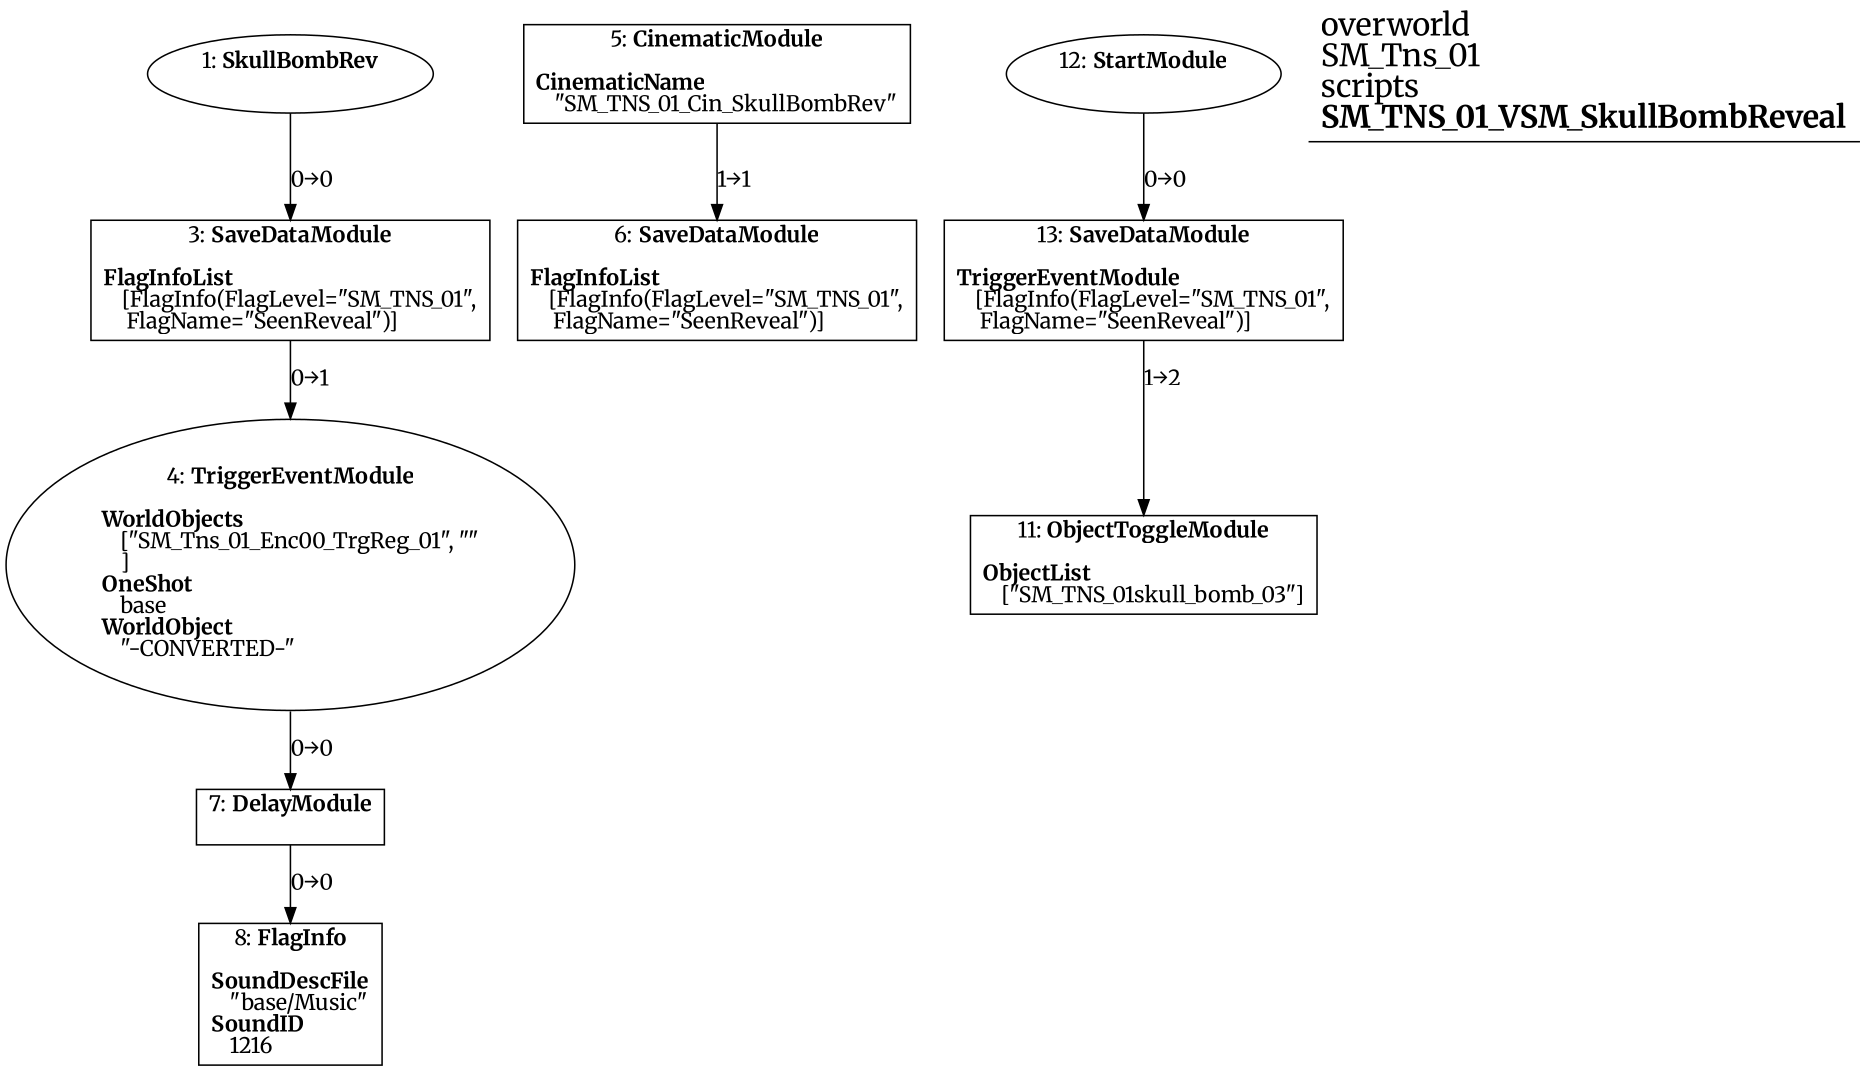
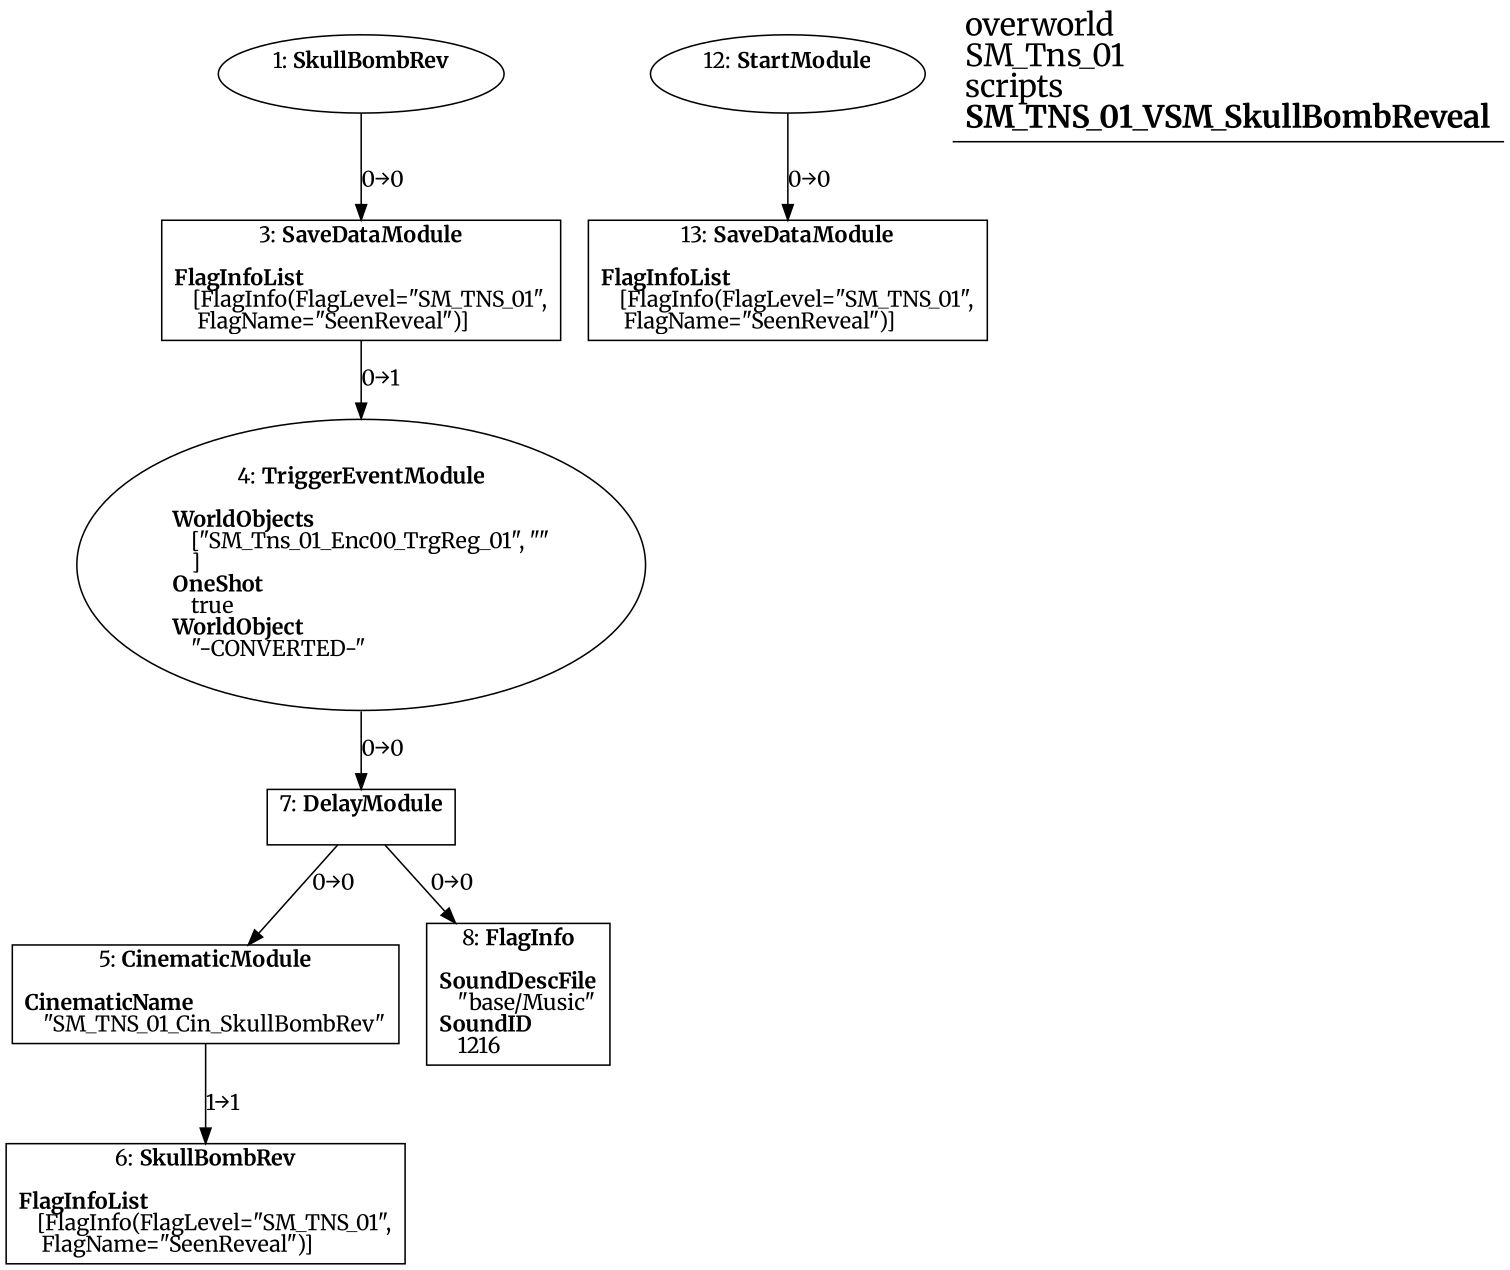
node "6:": text "SaveDataModule" -> "SkullBombRev"
node "13:": text "TriggerEventModule" -> "FlagInfoList"
node "11:": removed
node "4:": text "base" -> "true"
edge "7:" -> "5:": added, label "0→0"
